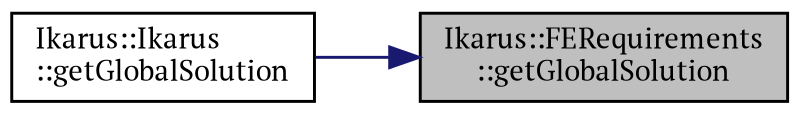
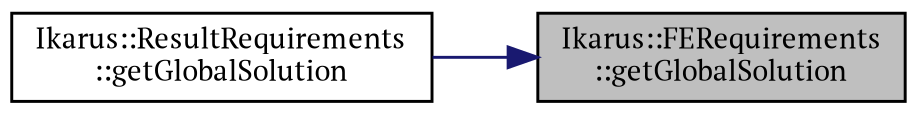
node "Ikarus::Ikarus ::getGlobalSolution": label "Ikarus::Ikarus ::getGlobalSolution" -> "Ikarus::ResultRequirements ::getGlobalSolution"
